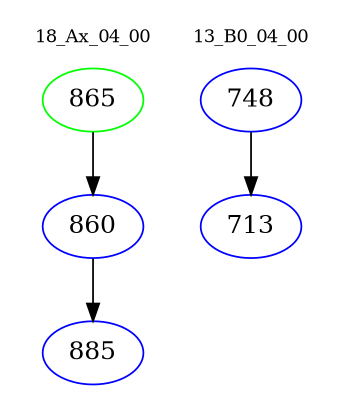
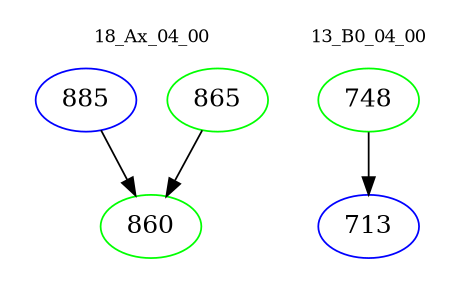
node "748": color blue -> green
node "860": color blue -> green
edge "860" -> "885": reversed
